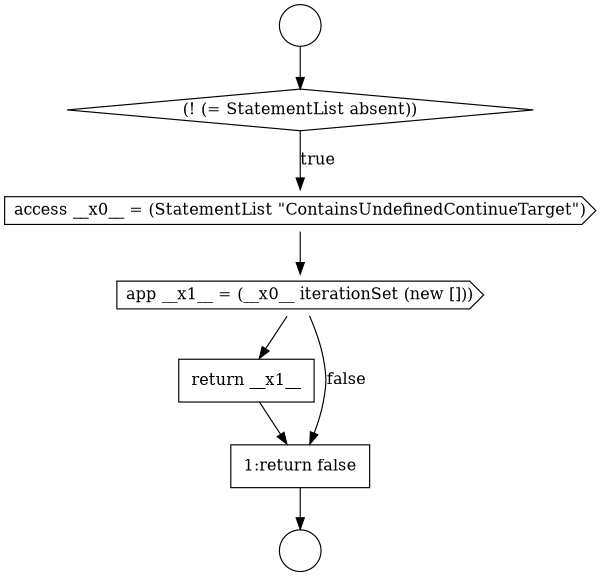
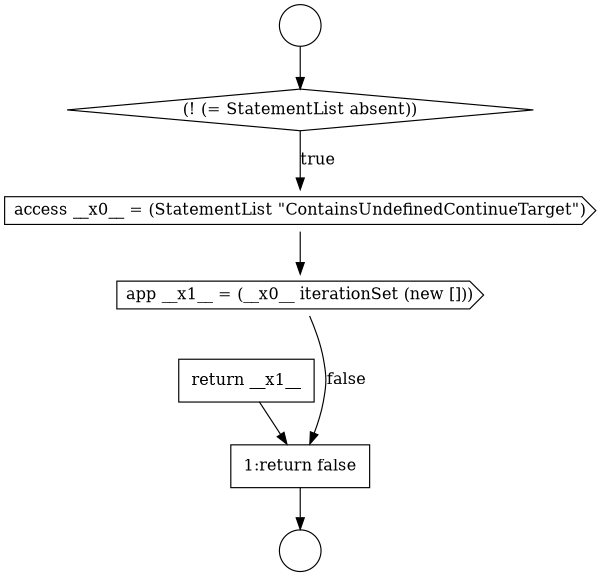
edge "app __x1__ = (__x0__ iterationSet (new []))" -> "return __x1__": removed
